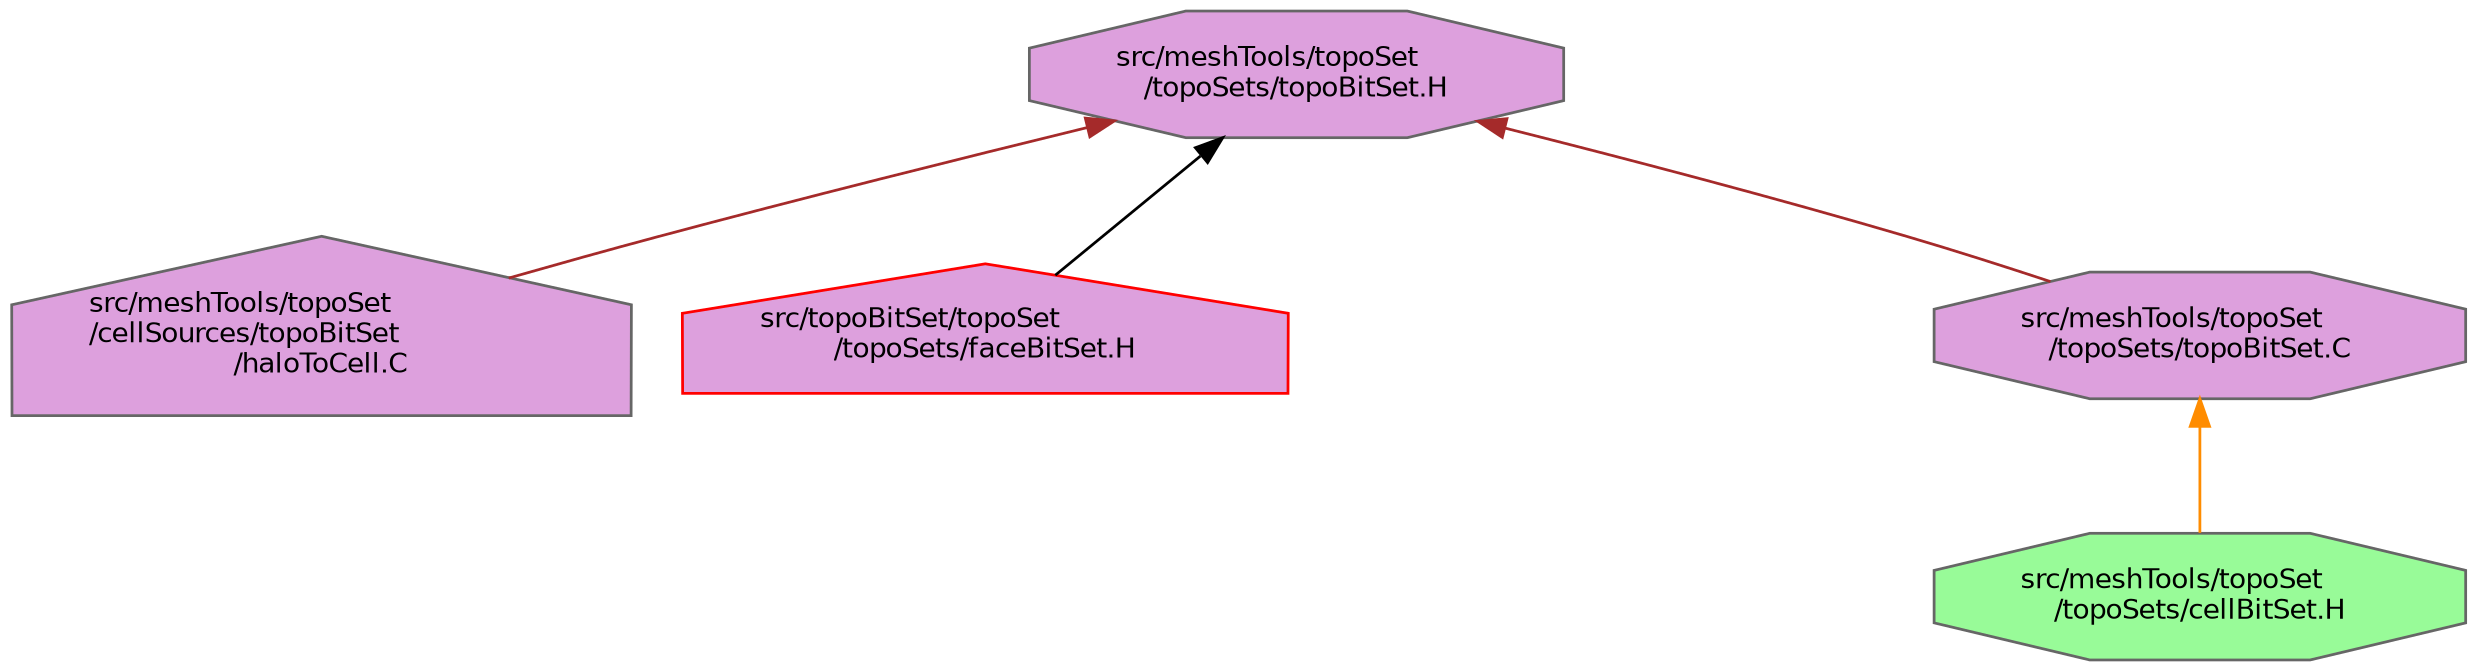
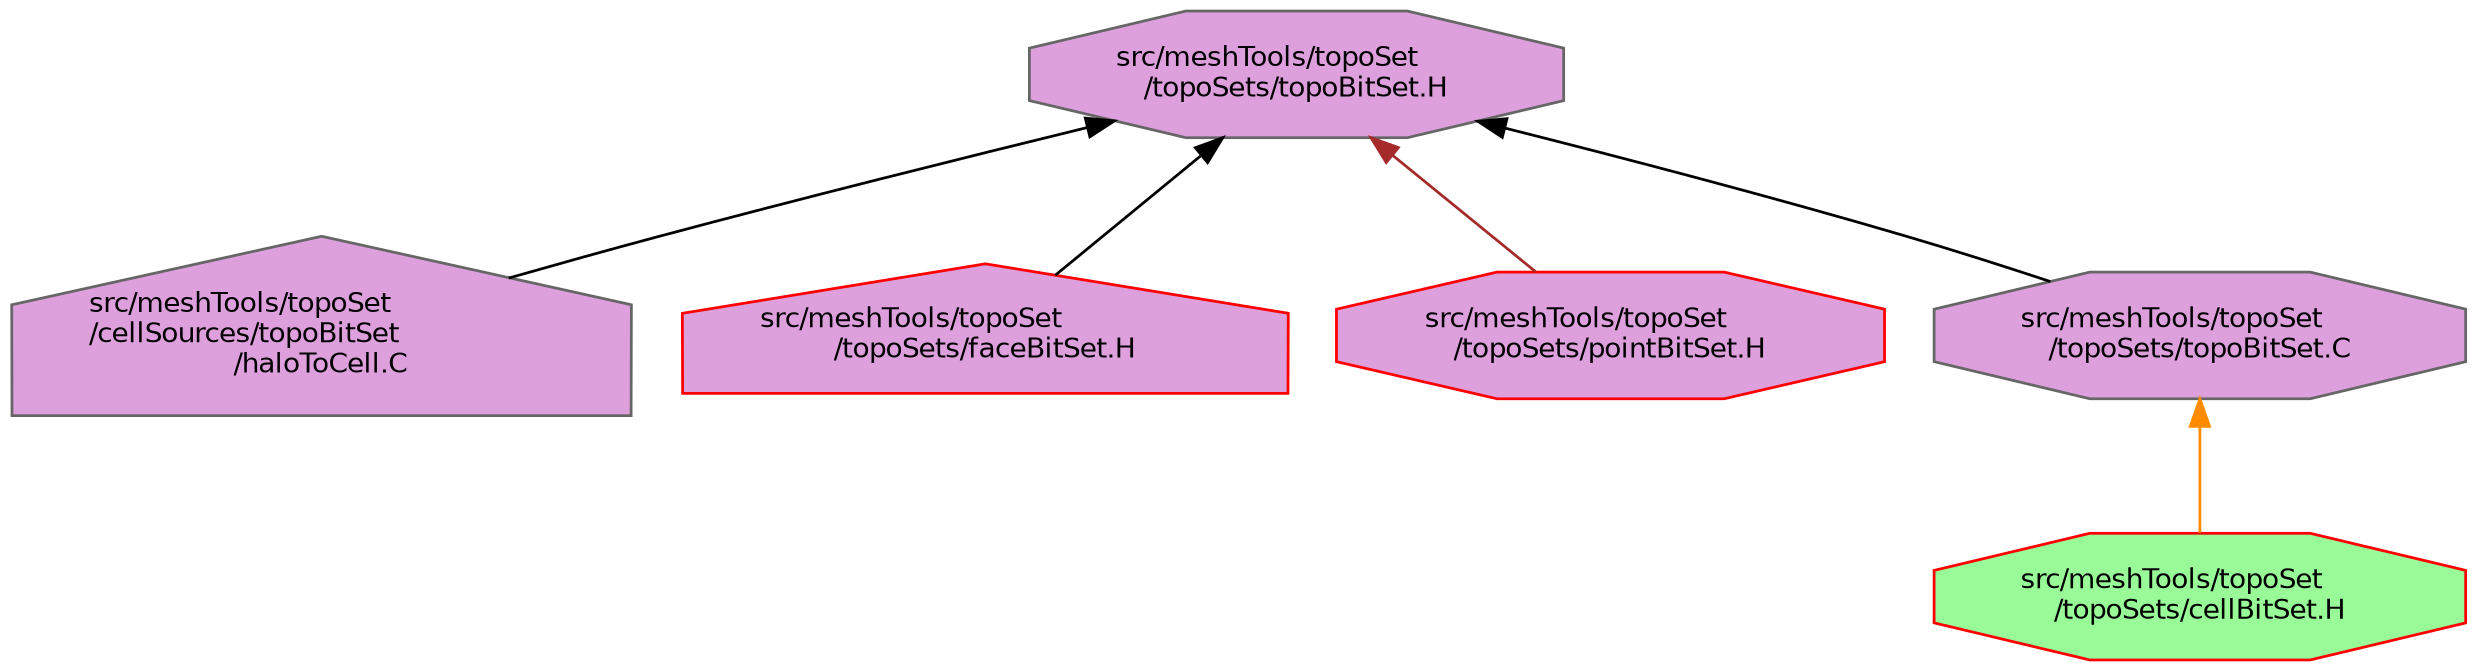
edge "src/meshTools/topoSet /cellSources/topoBitSet /haloToCell.C" -> "src/meshTools/topoSet /topoSets/topoBitSet.H": color brown -> black
edge "src/meshTools/topoSet /topoSets/topoBitSet.C" -> "src/meshTools/topoSet /topoSets/topoBitSet.H": color brown -> black
node "src/topoBitSet/topoSet /topoSets/faceBitSet.H": label "src/topoBitSet/topoSet /topoSets/faceBitSet.H" -> "src/meshTools/topoSet /topoSets/faceBitSet.H"
node "src/meshTools/topoSet /topoSets/pointBitSet.H": added
node "src/meshTools/topoSet /topoSets/cellBitSet.H": color grey40 -> red
